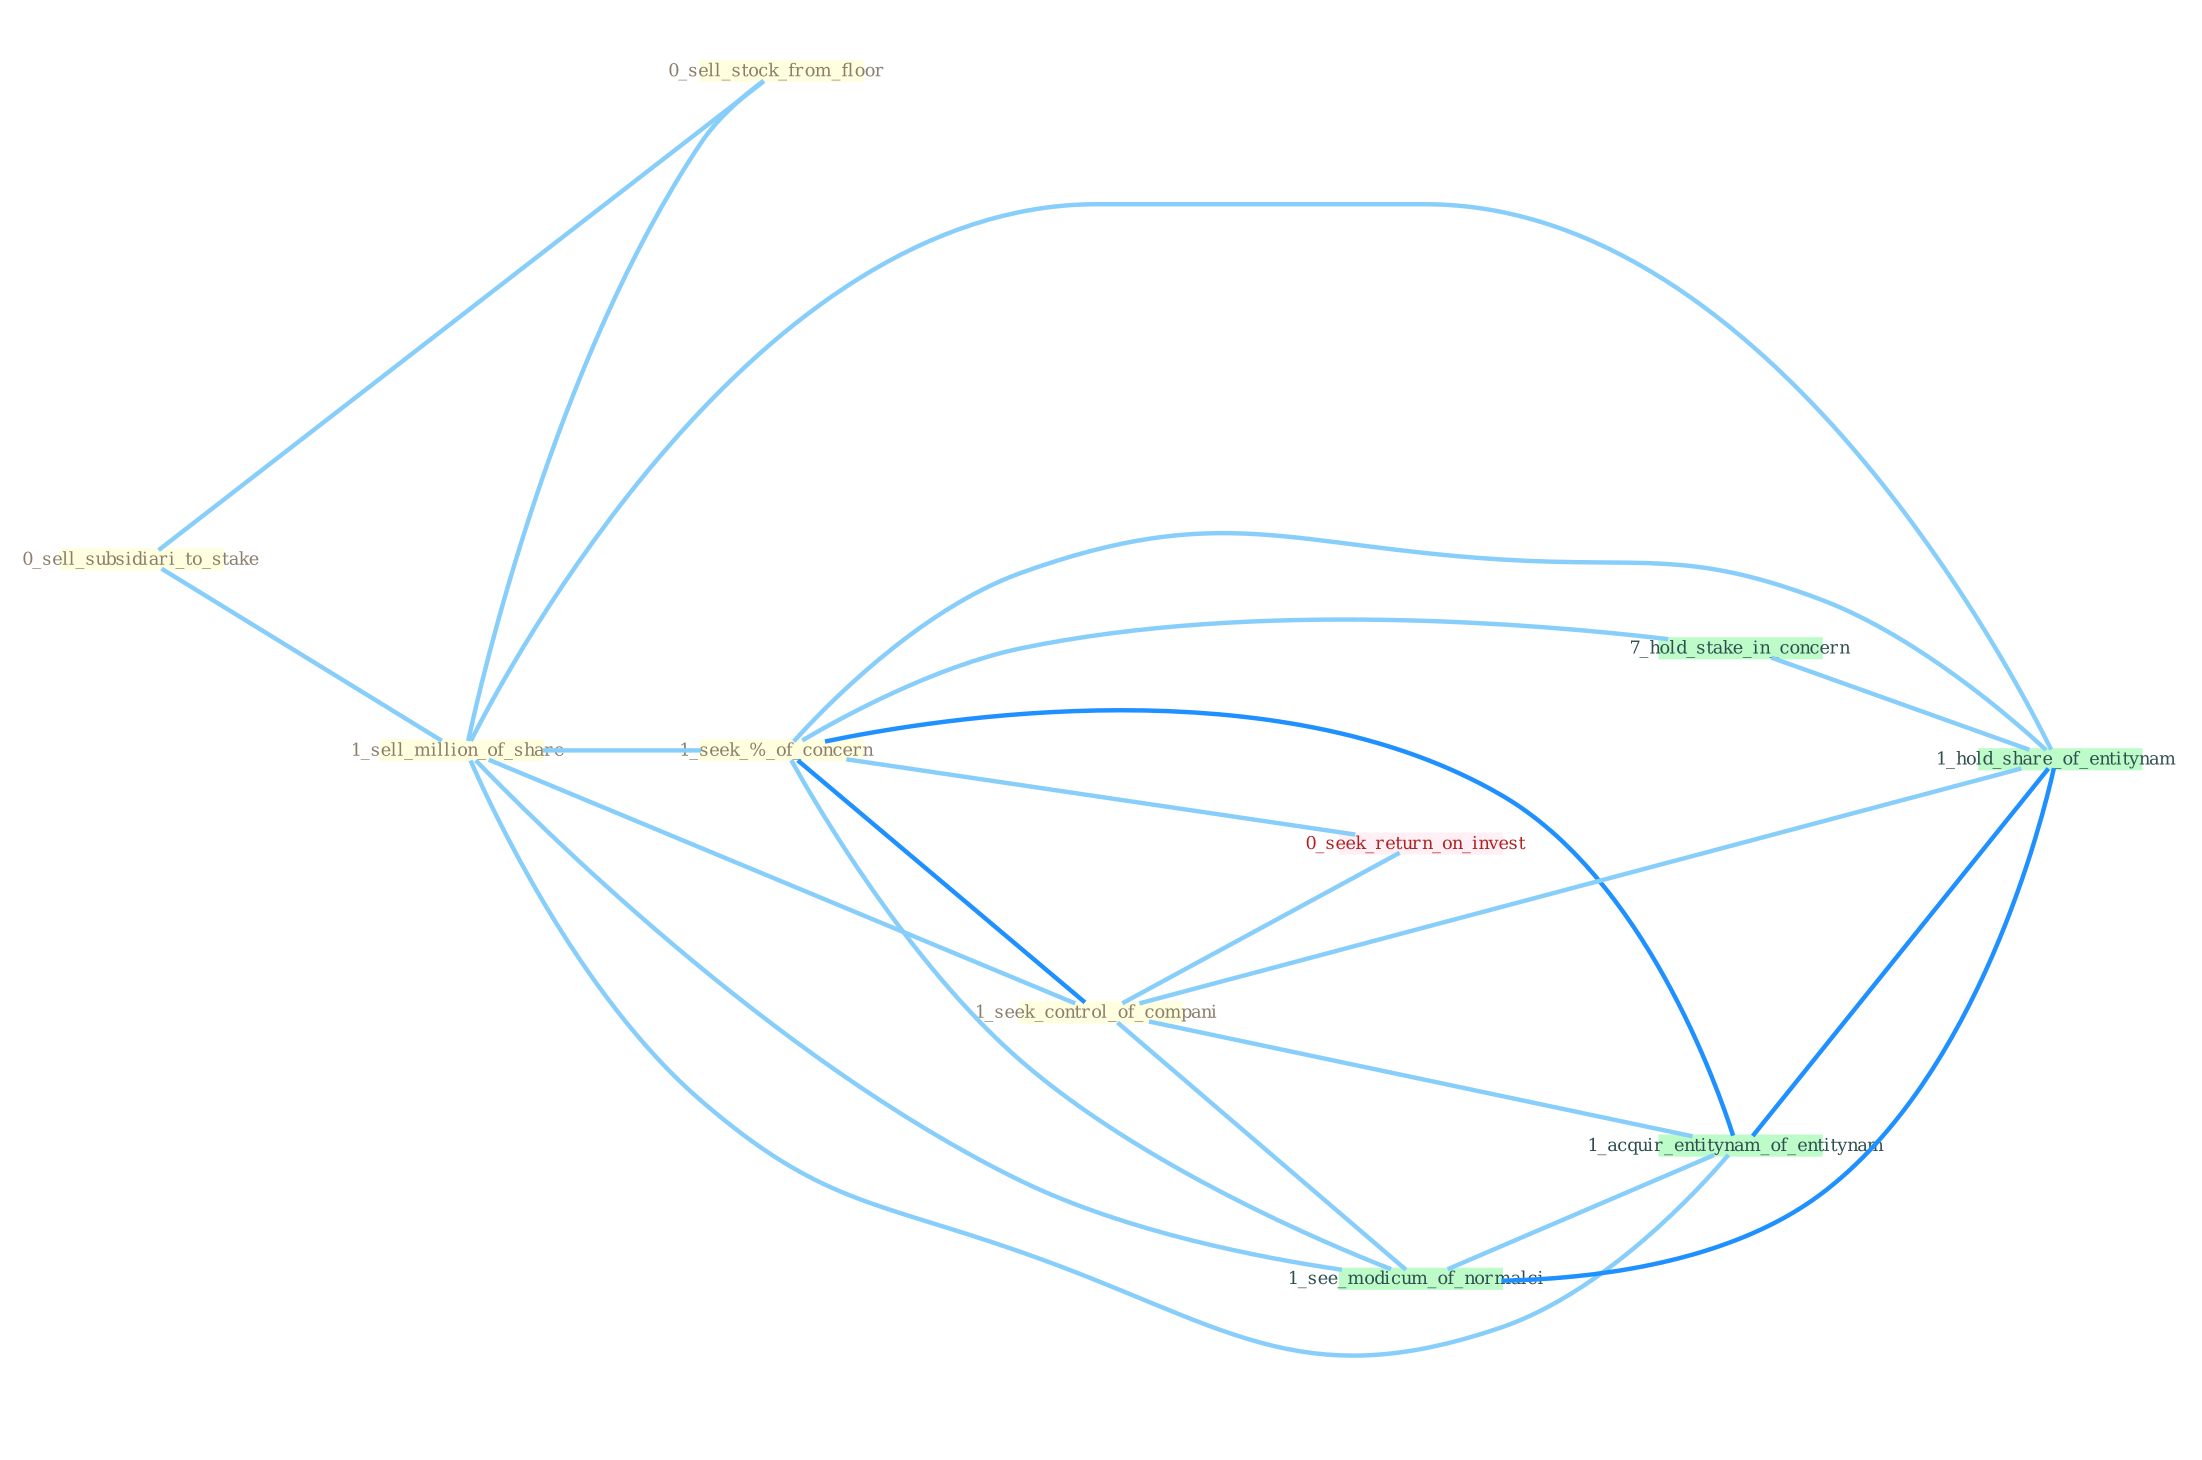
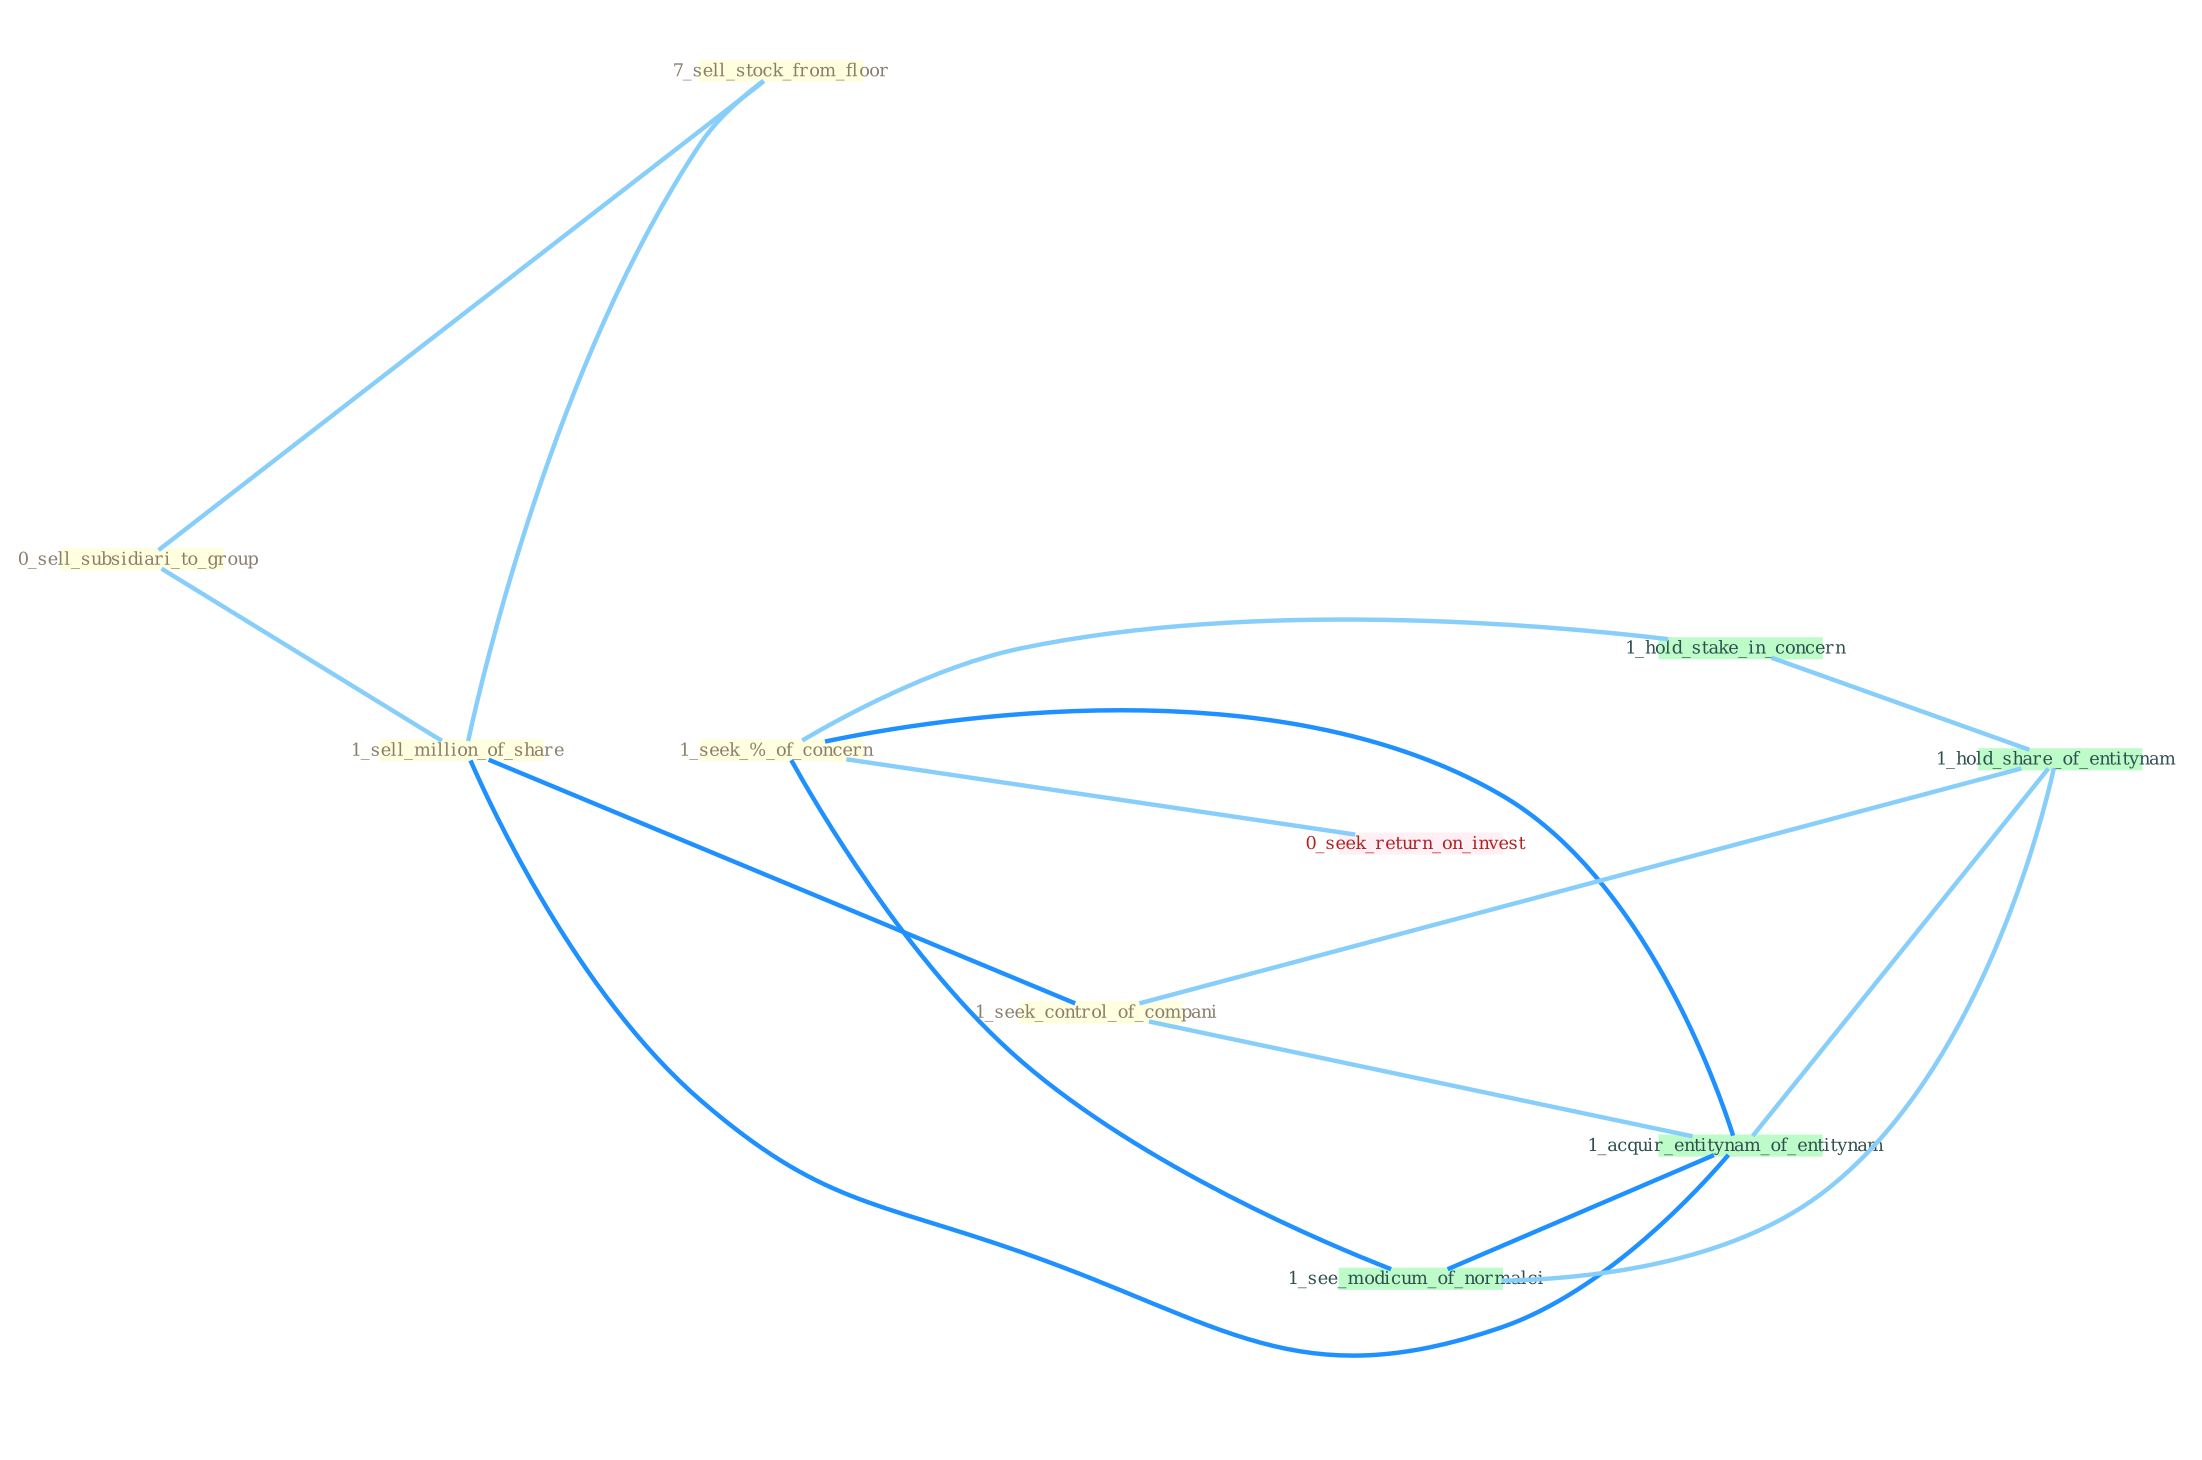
node "0_sell_stock_from_floor": label "0_sell_stock_from_floor" -> "7_sell_stock_from_floor"
edge "1_sell_million_of_share" -- "1_hold_share_of_entitynam": removed
edge "1_seek_%_of_concern" -- "1_hold_share_of_entitynam": removed
node "0_sell_subsidiari_to_stake": label "0_sell_subsidiari_to_stake" -> "0_sell_subsidiari_to_group"
node "7_hold_stake_in_concern": label "7_hold_stake_in_concern" -> "1_hold_stake_in_concern"
edge "1_sell_million_of_share" -- "1_seek_%_of_concern": removed
edge "1_seek_%_of_concern" -- "1_seek_control_of_compani": removed
edge "1_sell_million_of_share" -- "1_seek_control_of_compani": color #87cefa -> #1e90ff
edge "0_seek_return_on_invest" -- "1_seek_control_of_compani": removed
edge "1_hold_share_of_entitynam" -- "1_acquir_entitynam_of_entitynam": color #1e90ff -> #87cefa
edge "1_seek_%_of_concern" -- "1_see_modicum_of_normalci": color #87cefa -> #1e90ff
edge "1_sell_million_of_share" -- "1_see_modicum_of_normalci": removed
edge "1_hold_share_of_entitynam" -- "1_see_modicum_of_normalci": color #1e90ff -> #87cefa
edge "1_seek_control_of_compani" -- "1_see_modicum_of_normalci": removed
edge "1_acquir_entitynam_of_entitynam" -- "1_see_modicum_of_normalci": color #87cefa -> #1e90ff
edge "1_sell_million_of_share" -- "1_acquir_entitynam_of_entitynam": color #87cefa -> #1e90ff
